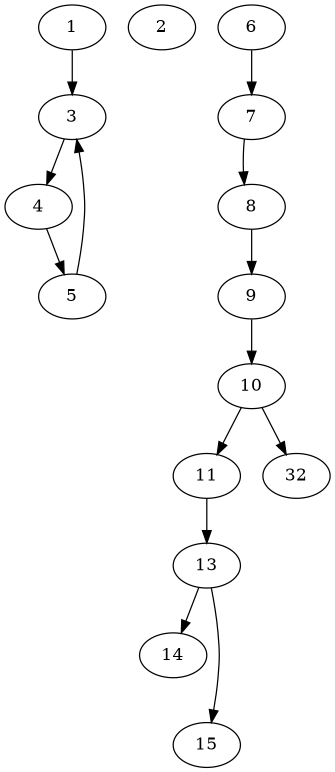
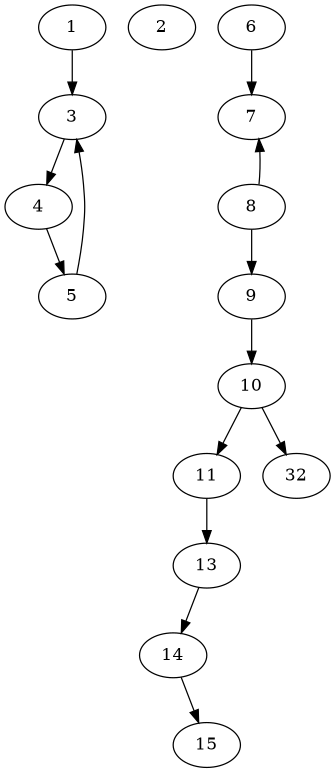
edge "7" -> "8": reversed
edge "13" -> "15": now "14" -> "15"
